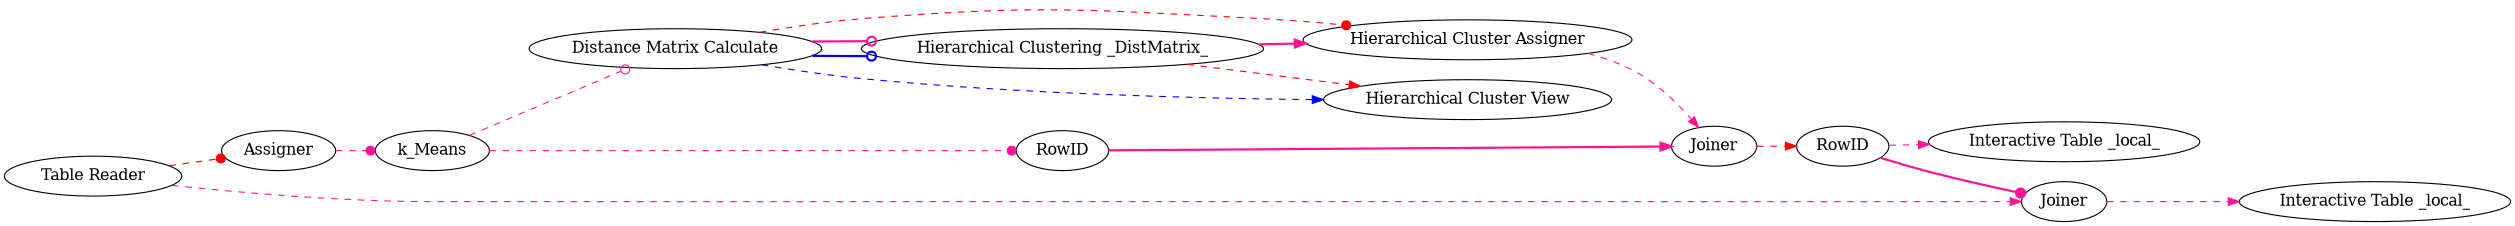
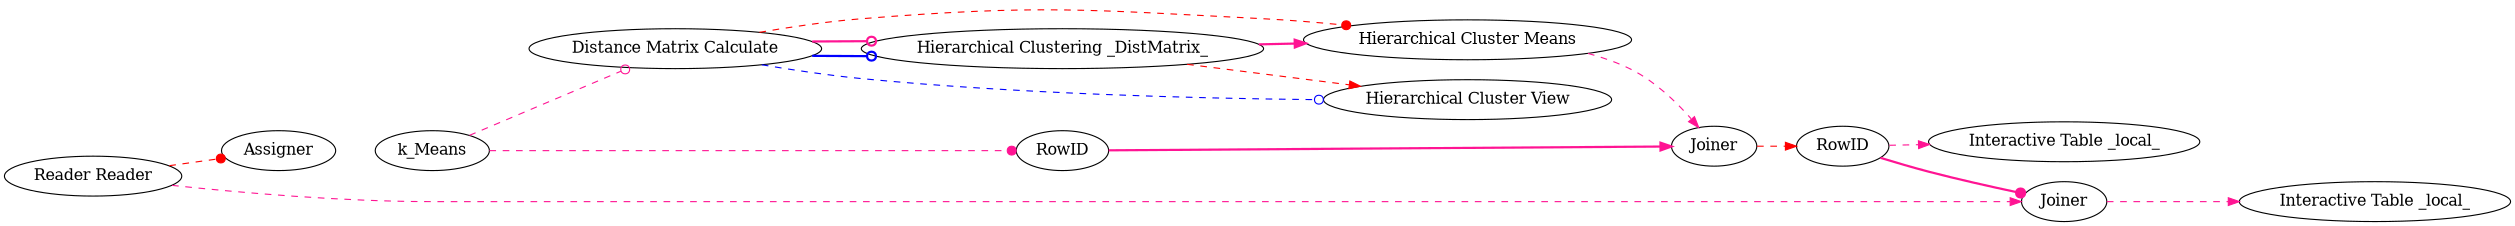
node "Hierarchical Cluster Assigner": label "Hierarchical Cluster Assigner" -> "Hierarchical Cluster Means"
edge "Distance Matrix Calculate" -> "Hierarchical Cluster View": arrowhead normal -> odot
edge "Assigner" -> "k_Means": removed
node "Table Reader": label "Table Reader" -> "Reader Reader"
